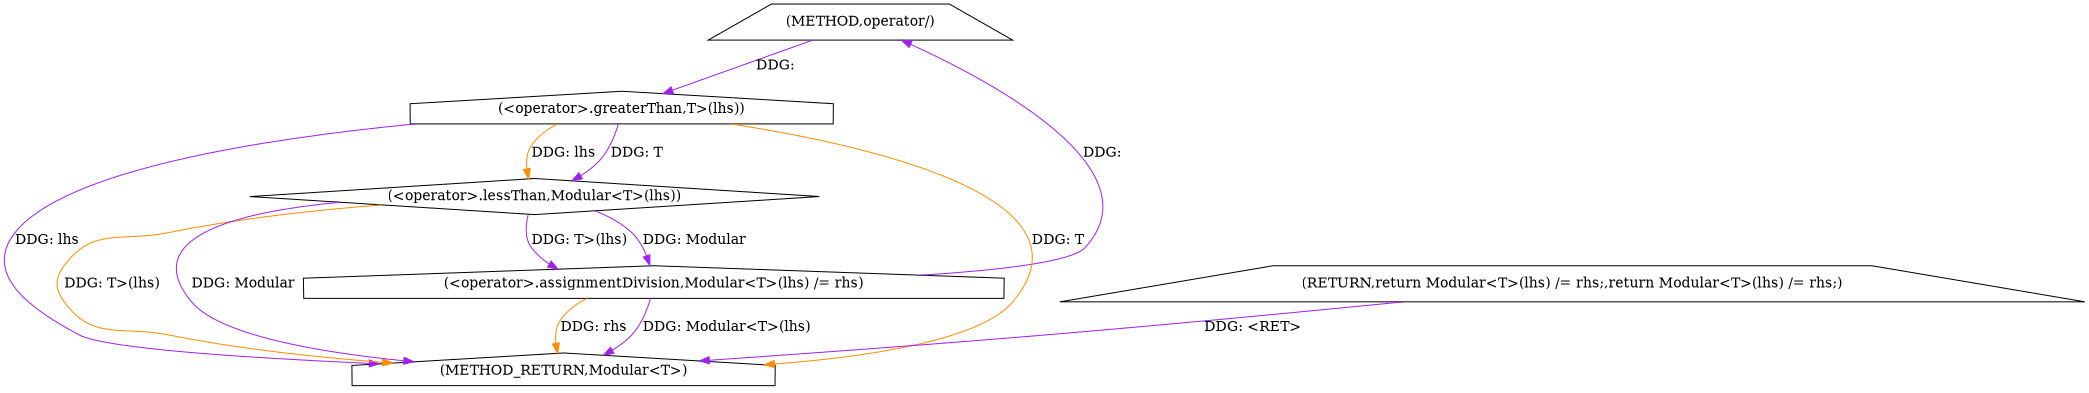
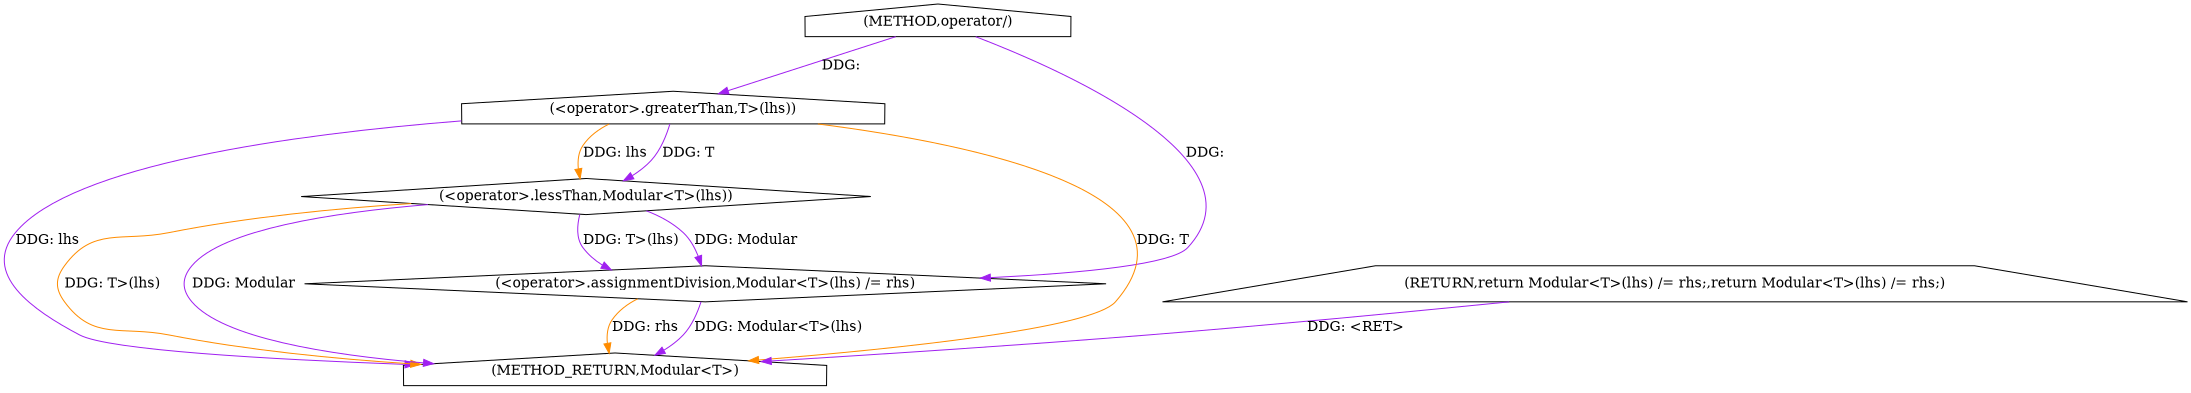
node "(METHOD,operator/)": shape trapezium -> house
edge "(<operator>.assignmentDivision,Modular<T>(lhs) /= rhs)" -> "(METHOD,operator/)": reversed
node "(<operator>.assignmentDivision,Modular<T>(lhs) /= rhs)": shape house -> diamond
